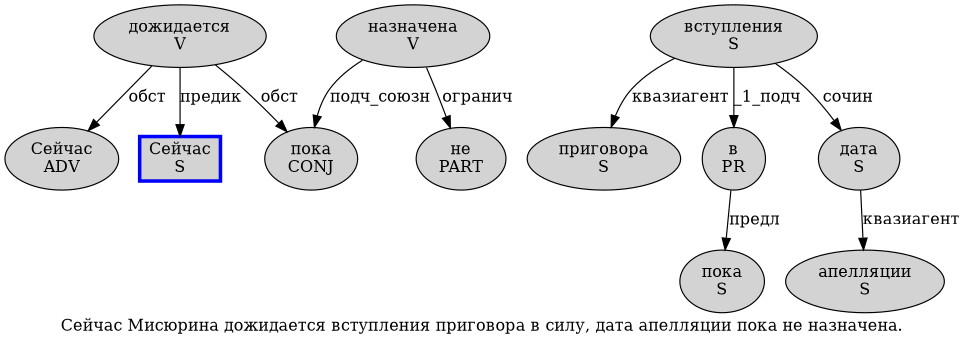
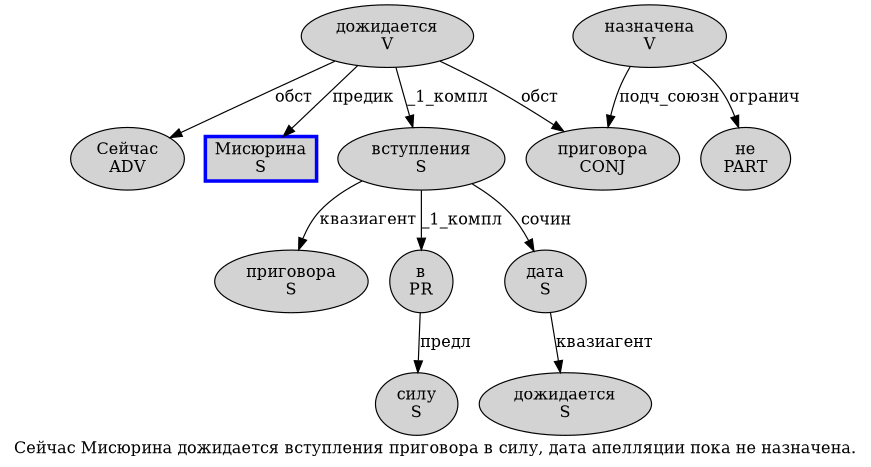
edge "дожидается V" -> "вступления S": added, label "_1_компл"
edge "вступления S" -> "в PR": label "_1_подч" -> "_1_компл"
node "Сейчас S": label "Сейчас S" -> "Мисюрина S"
node "пока CONJ": label "пока CONJ" -> "приговора CONJ"
node "пока S": label "пока S" -> "силу S"
node "апелляции S": label "апелляции S" -> "дожидается S"
